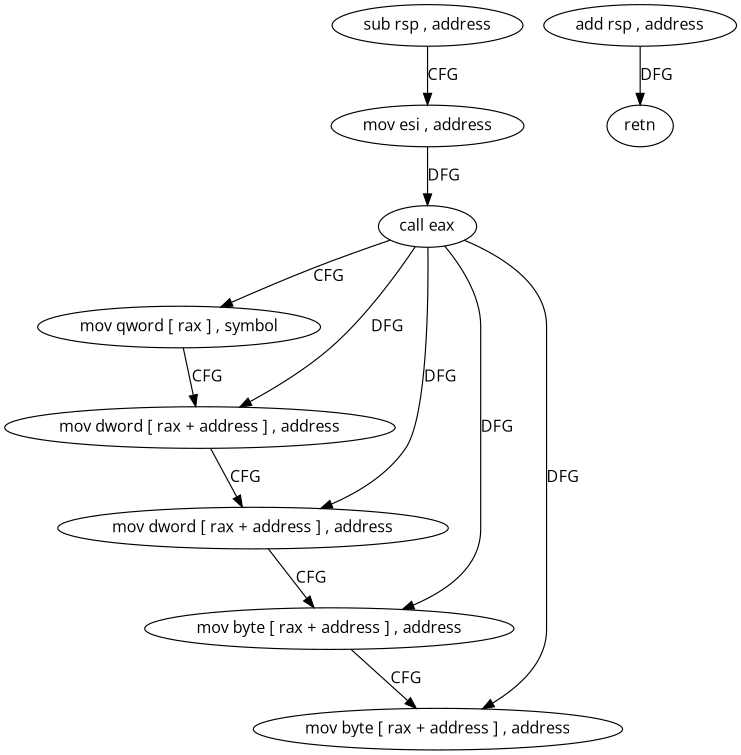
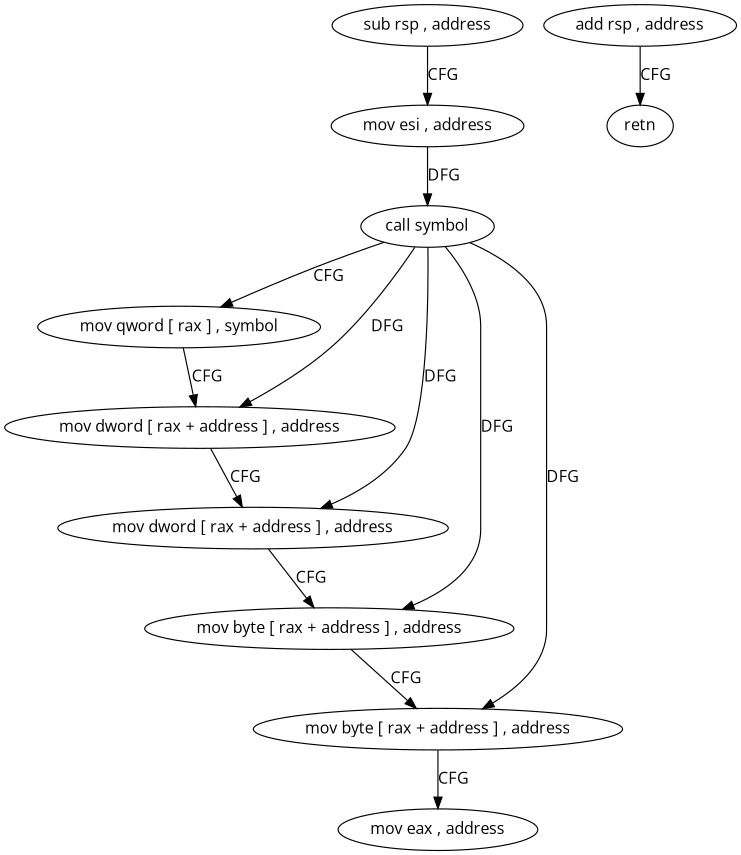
edge "add rsp , address" -> "retn": label "DFG" -> "CFG"
node "call eax": label "call eax" -> "call symbol"
node "mov eax , address": added
